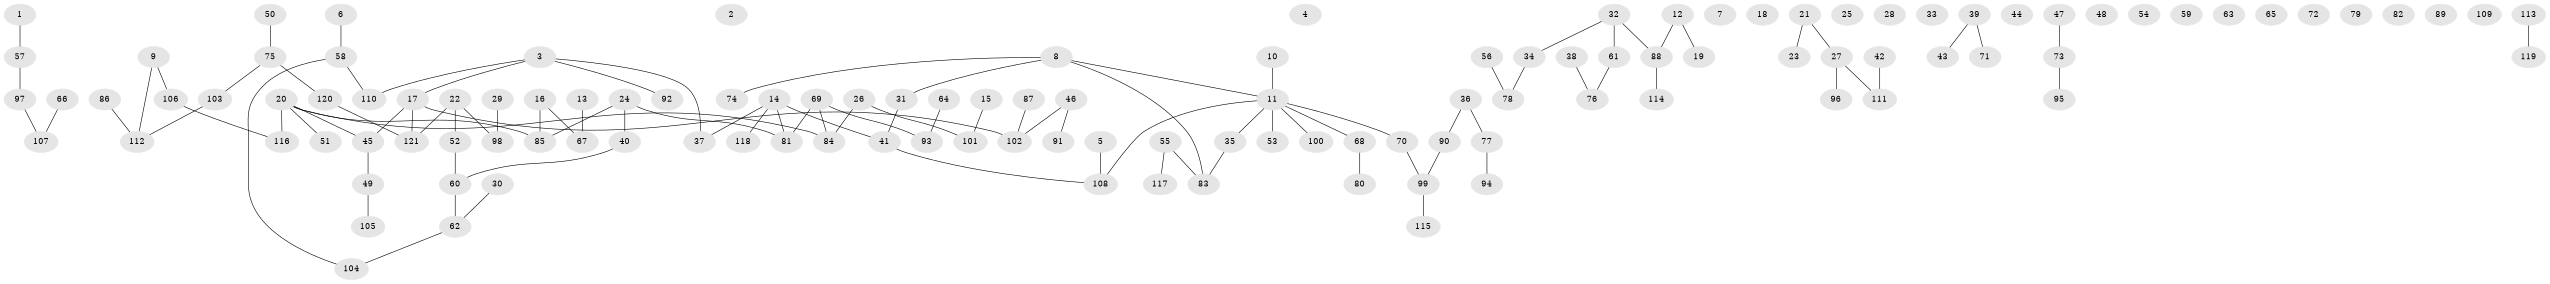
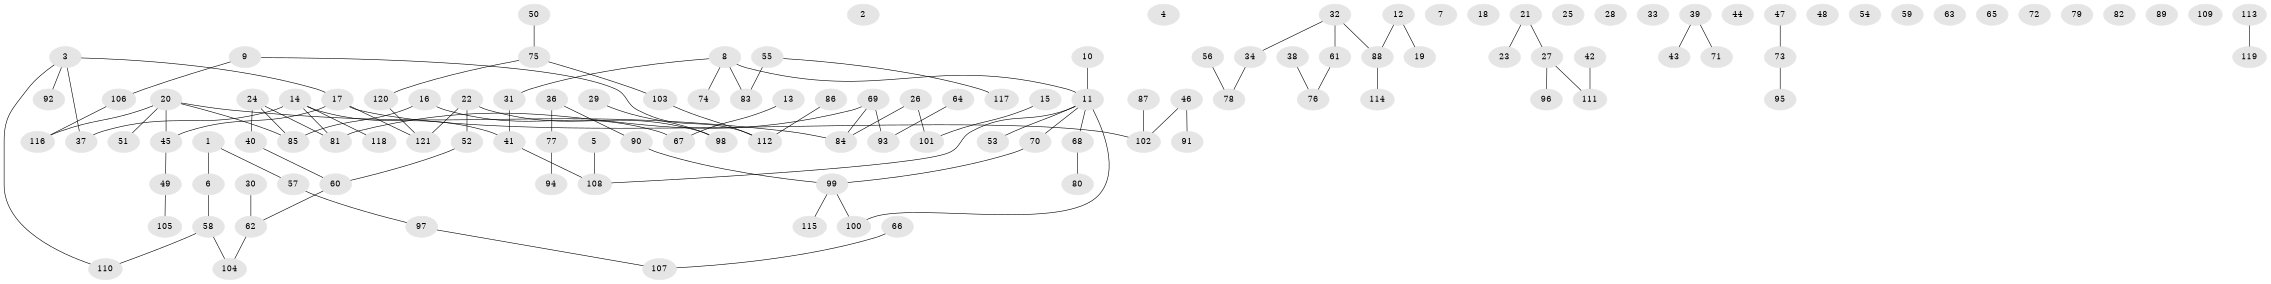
node "35": removed
edge "1" -- "6": added
edge "99" -- "100": added
